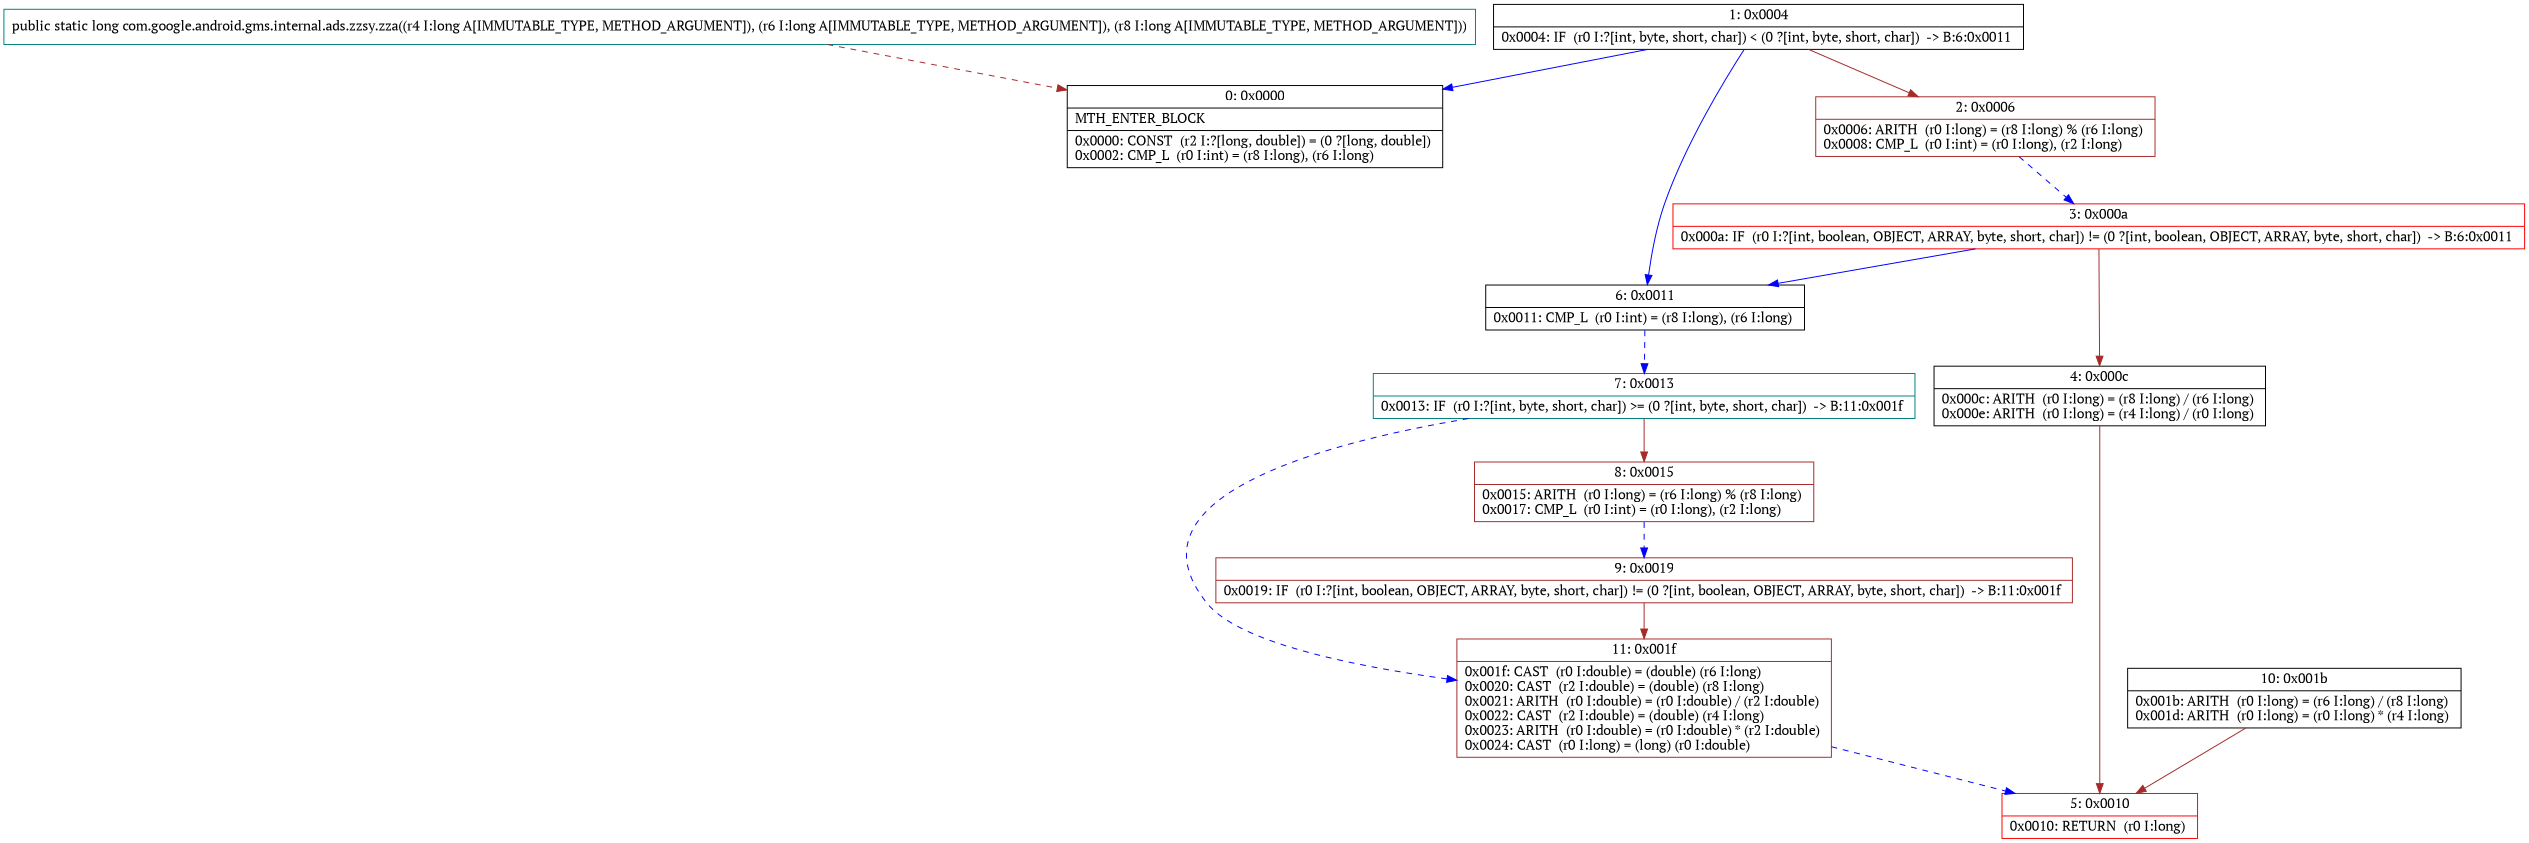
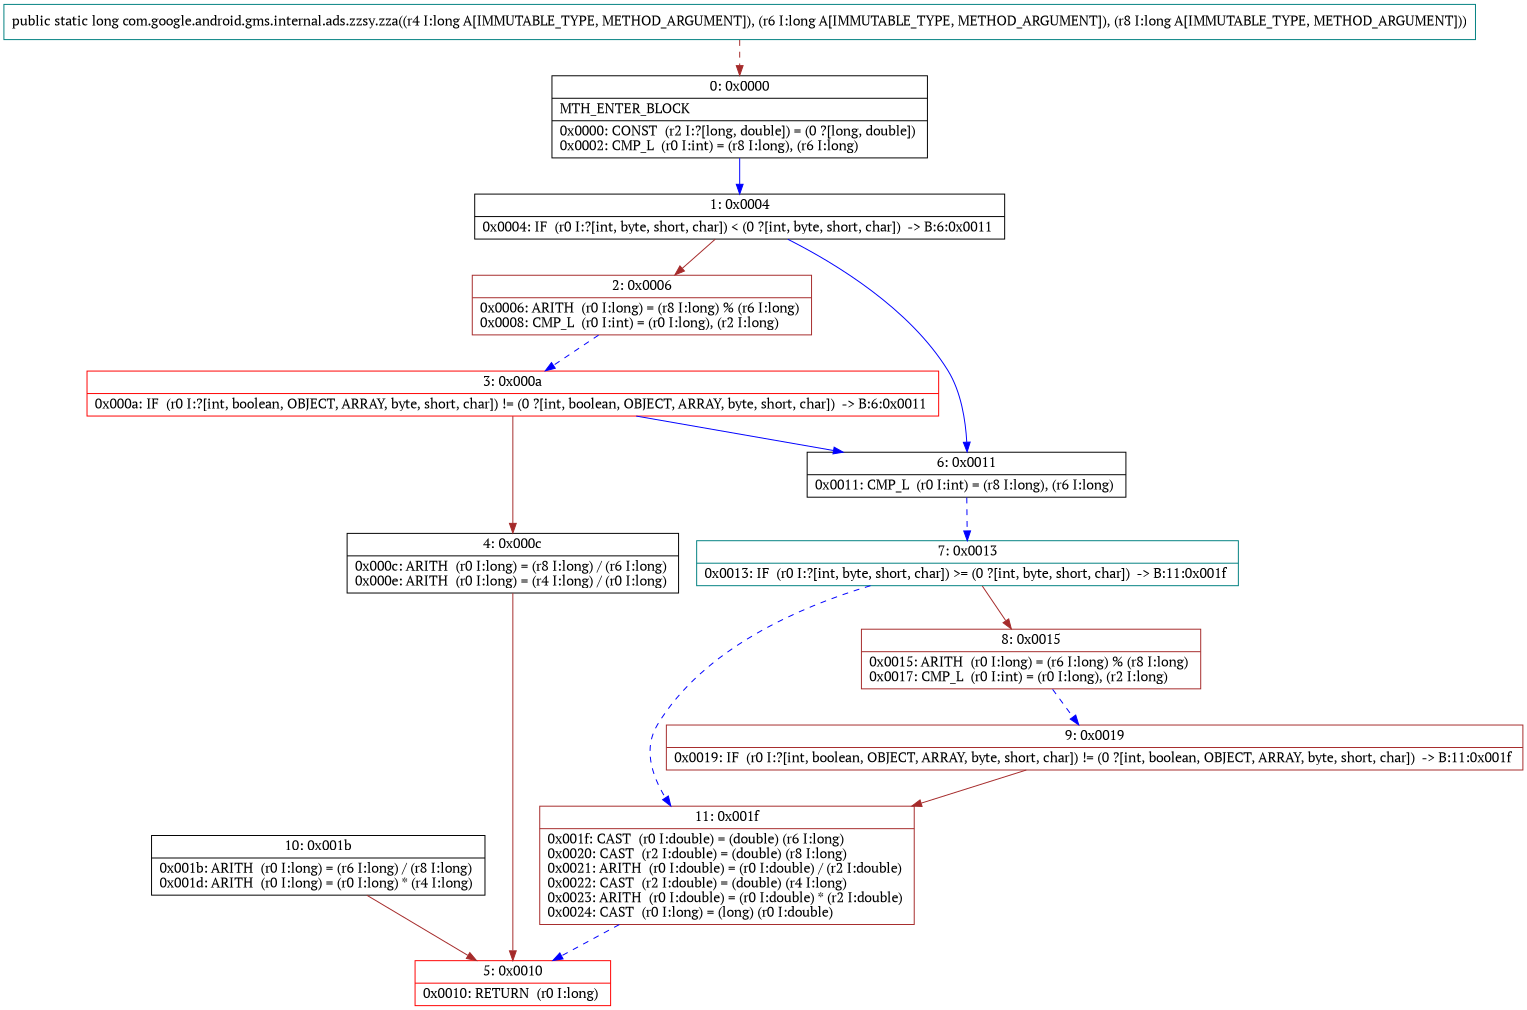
edge "1: 0x0004" -> "0: 0x0000": reversed
